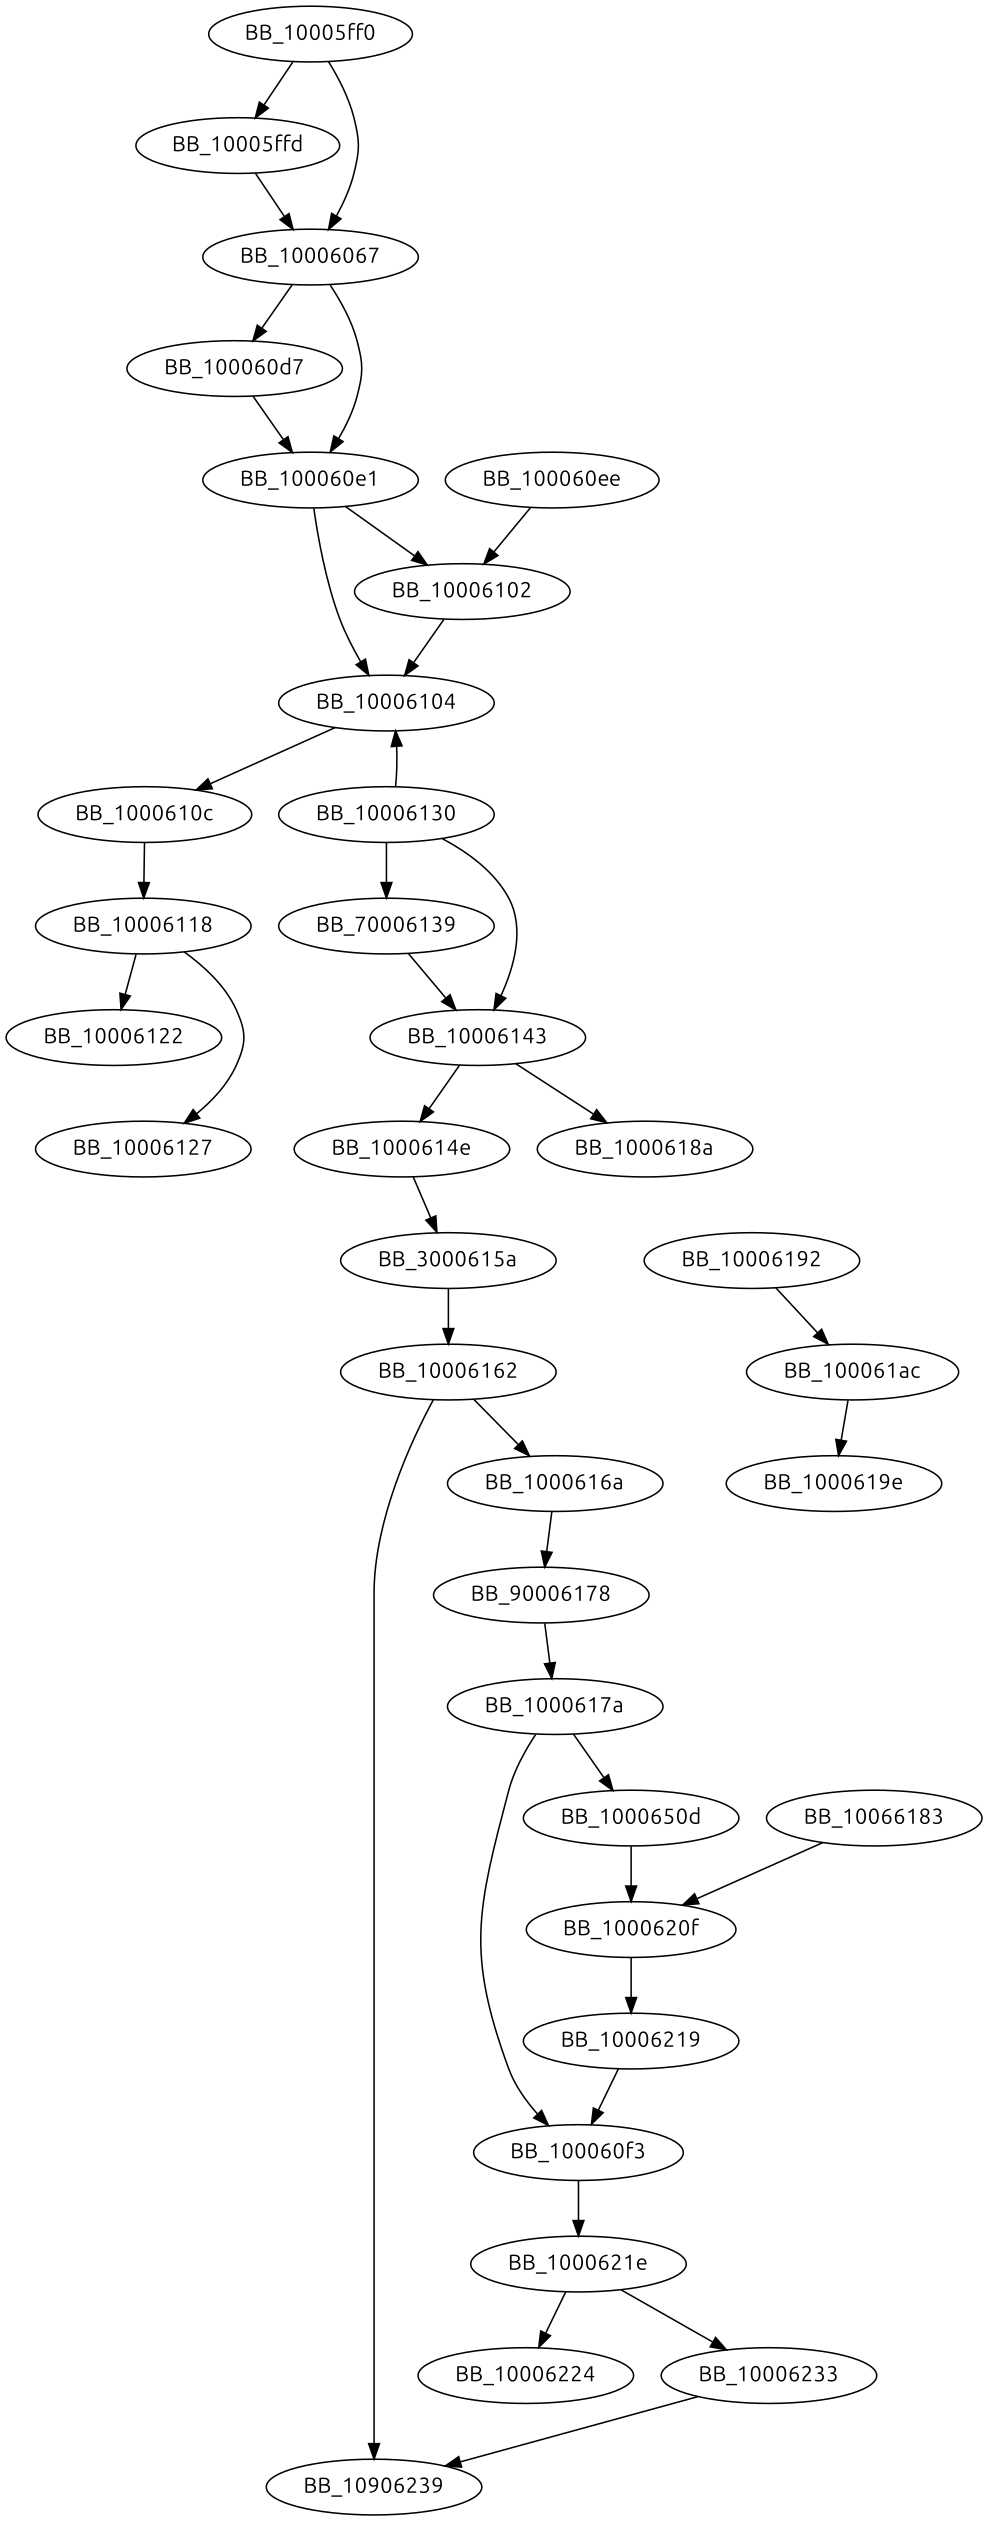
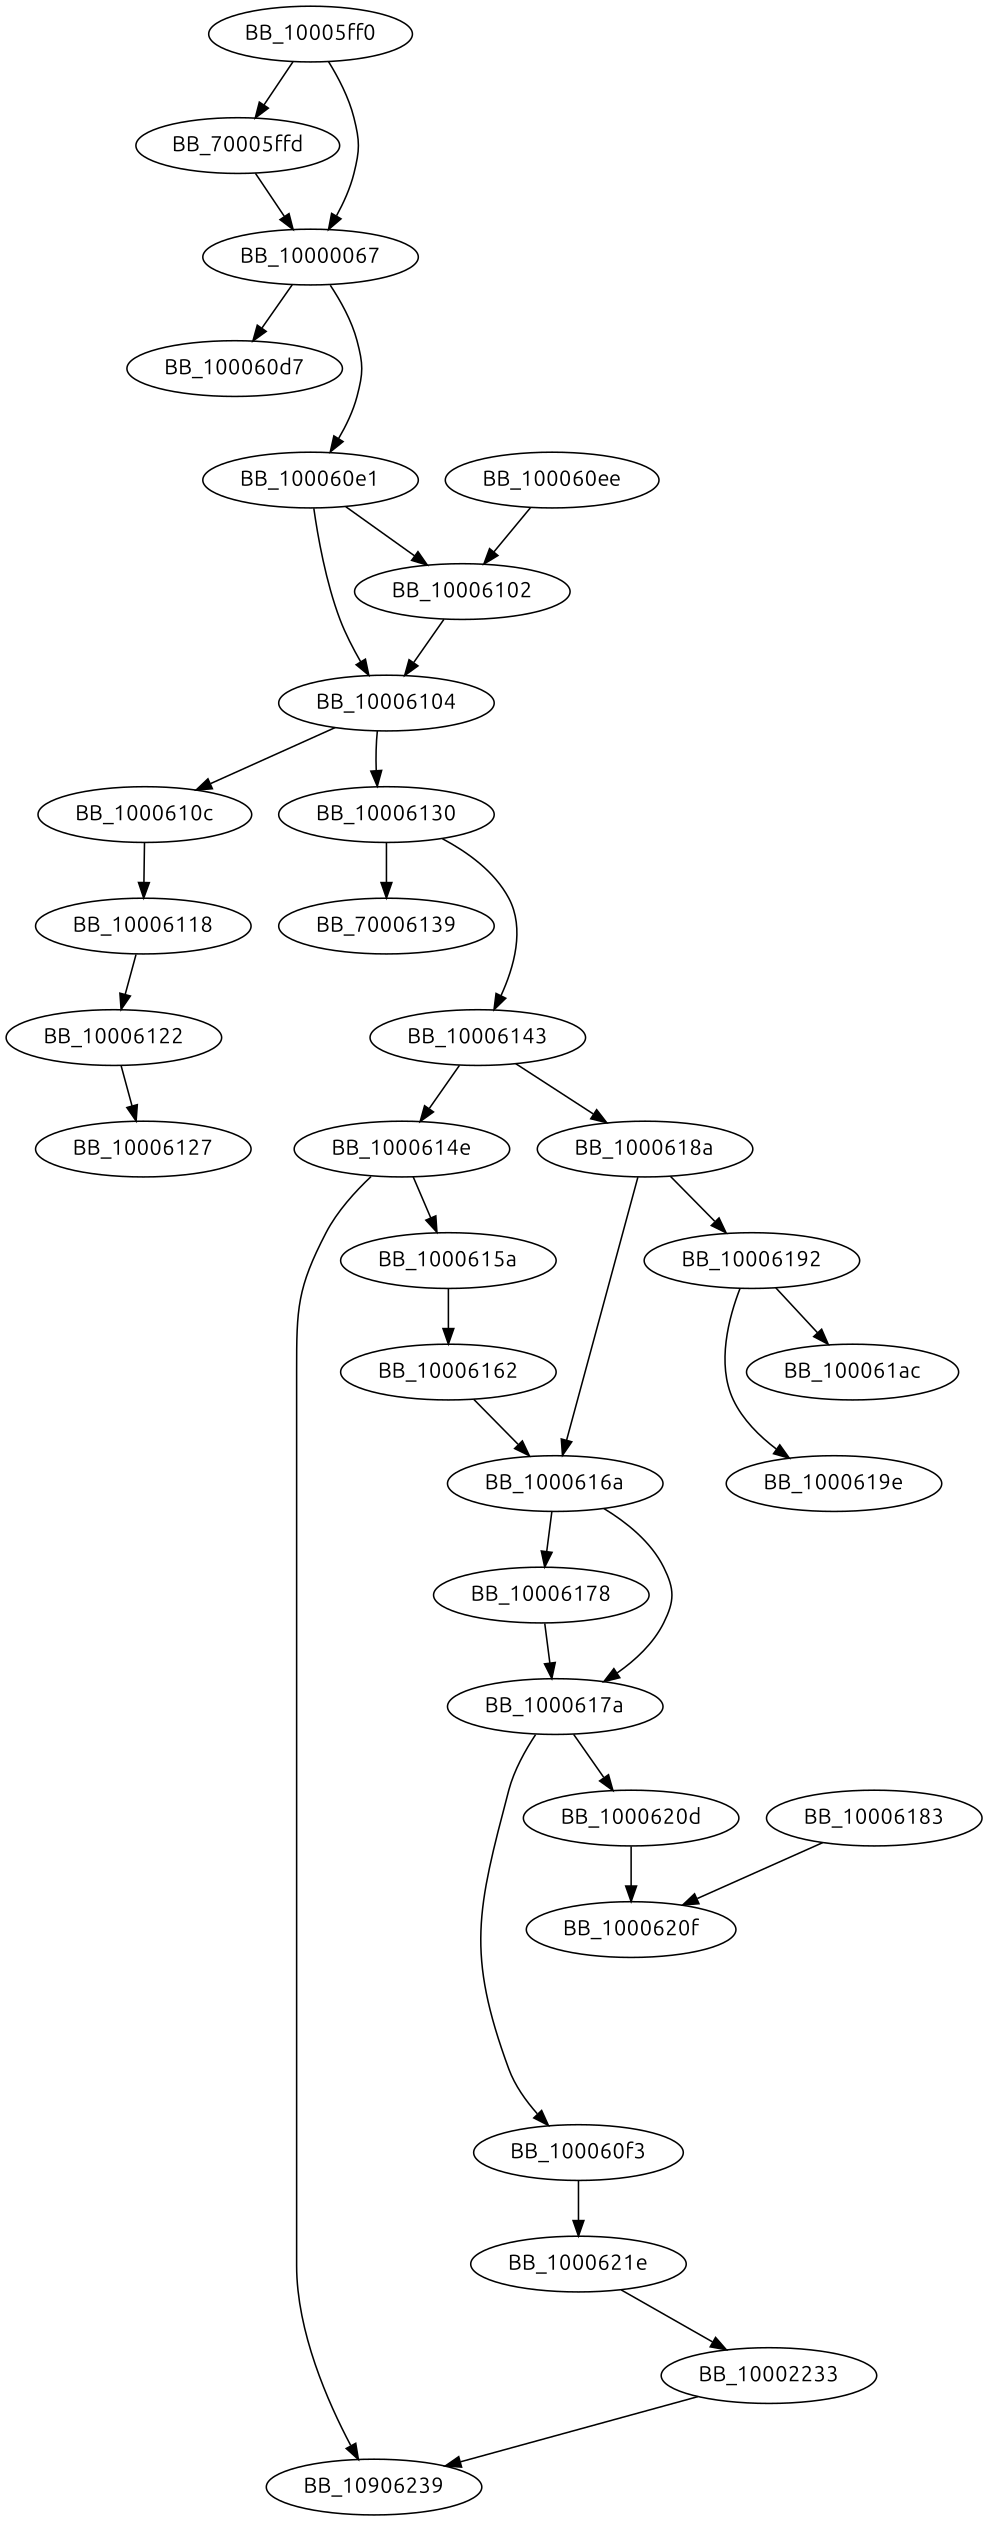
node "BB_10005ffd": label "BB_10005ffd" -> "BB_70005ffd"
node "BB_10006067": label "BB_10006067" -> "BB_10000067"
edge "BB_100060d7" -> "BB_100060e1": removed
edge "BB_10006130" -> "BB_10006104": reversed
edge "BB_70006139" -> "BB_10006143": removed
edge "BB_10006118" -> "BB_10006127": now "BB_10006122" -> "BB_10006127"
edge "BB_1000618a" -> "BB_10006192": added
node "BB_3000615a": label "BB_3000615a" -> "BB_1000615a"
edge "BB_1000618a" -> "BB_1000616a": added
edge "BB_100061ac" -> "BB_1000619e": now "BB_10006192" -> "BB_1000619e"
edge "BB_1000616a" -> "BB_1000617a": added
node "BB_90006178": label "BB_90006178" -> "BB_10006178"
node "BB_1000650d": label "BB_1000650d" -> "BB_1000620d"
node "BB_10066183": label "BB_10066183" -> "BB_10006183"
edge "BB_10006162" -> "BB_10906239": now "BB_1000614e" -> "BB_10906239"
node "BB_10006219": removed
node "BB_10006224": removed
node "BB_10006233": label "BB_10006233" -> "BB_10002233"
